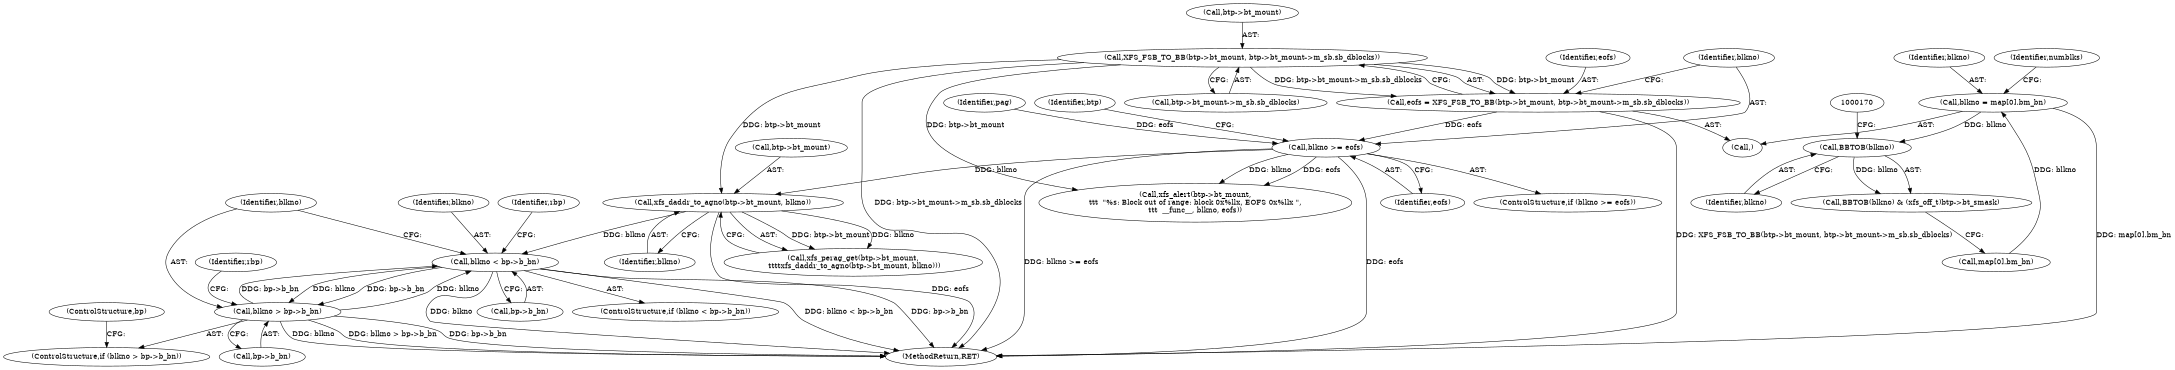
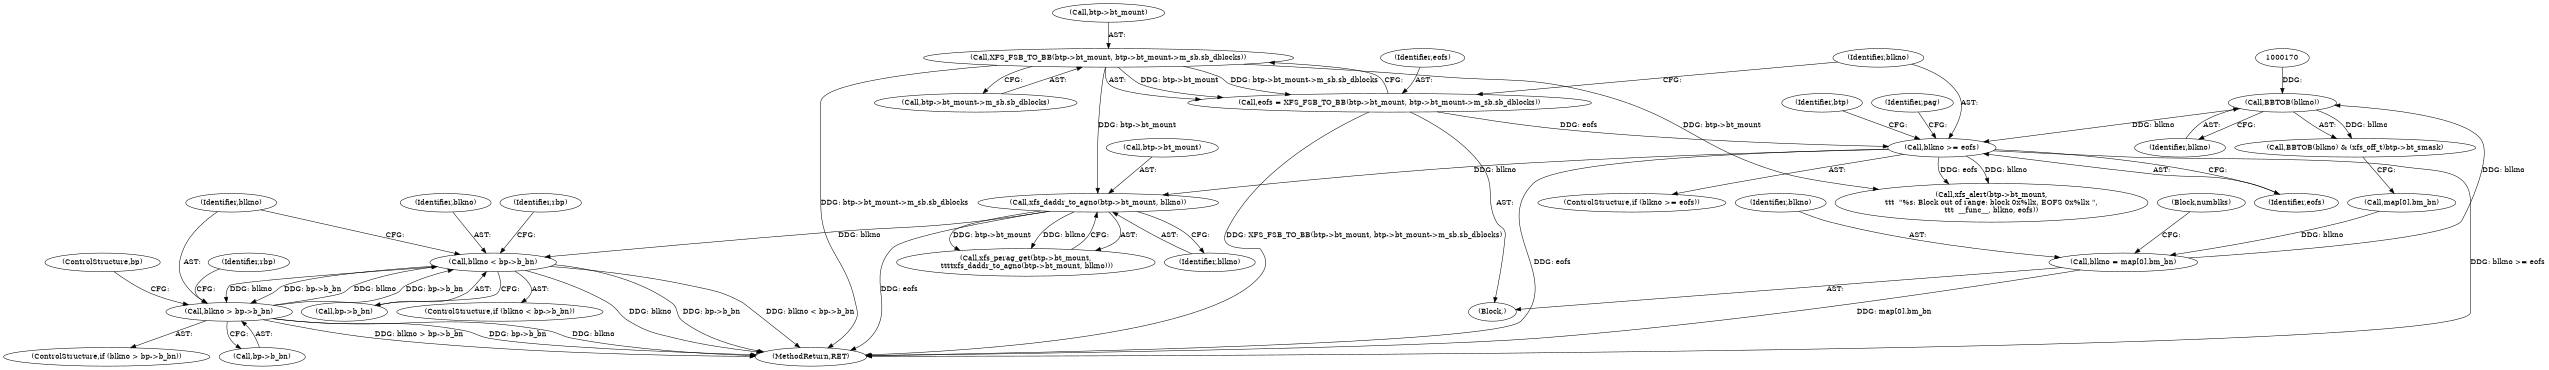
node "(Identifier,numblks)": label "(Identifier,numblks)" -> "(Block,numblks)"
edge "(Identifier,pag)" -> "(Call,blkno >= eofs)": label "DDG: eofs" -> "CFG: "
edge "1000170" -> "(Call,BBTOB(blkno))": label "CFG: " -> "DDG: "
edge "(Call,BBTOB(blkno))" -> "(Call,blkno >= eofs)": added, label "DDG: blkno"
node "(Call,)": label "(Call,)" -> "(Block,)"
edge "(ControlStructure,bp)" -> "(ControlStructure,if (blkno > bp->b_bn))": now "(ControlStructure,bp)" -> "(Call,blkno > bp->b_bn)"
